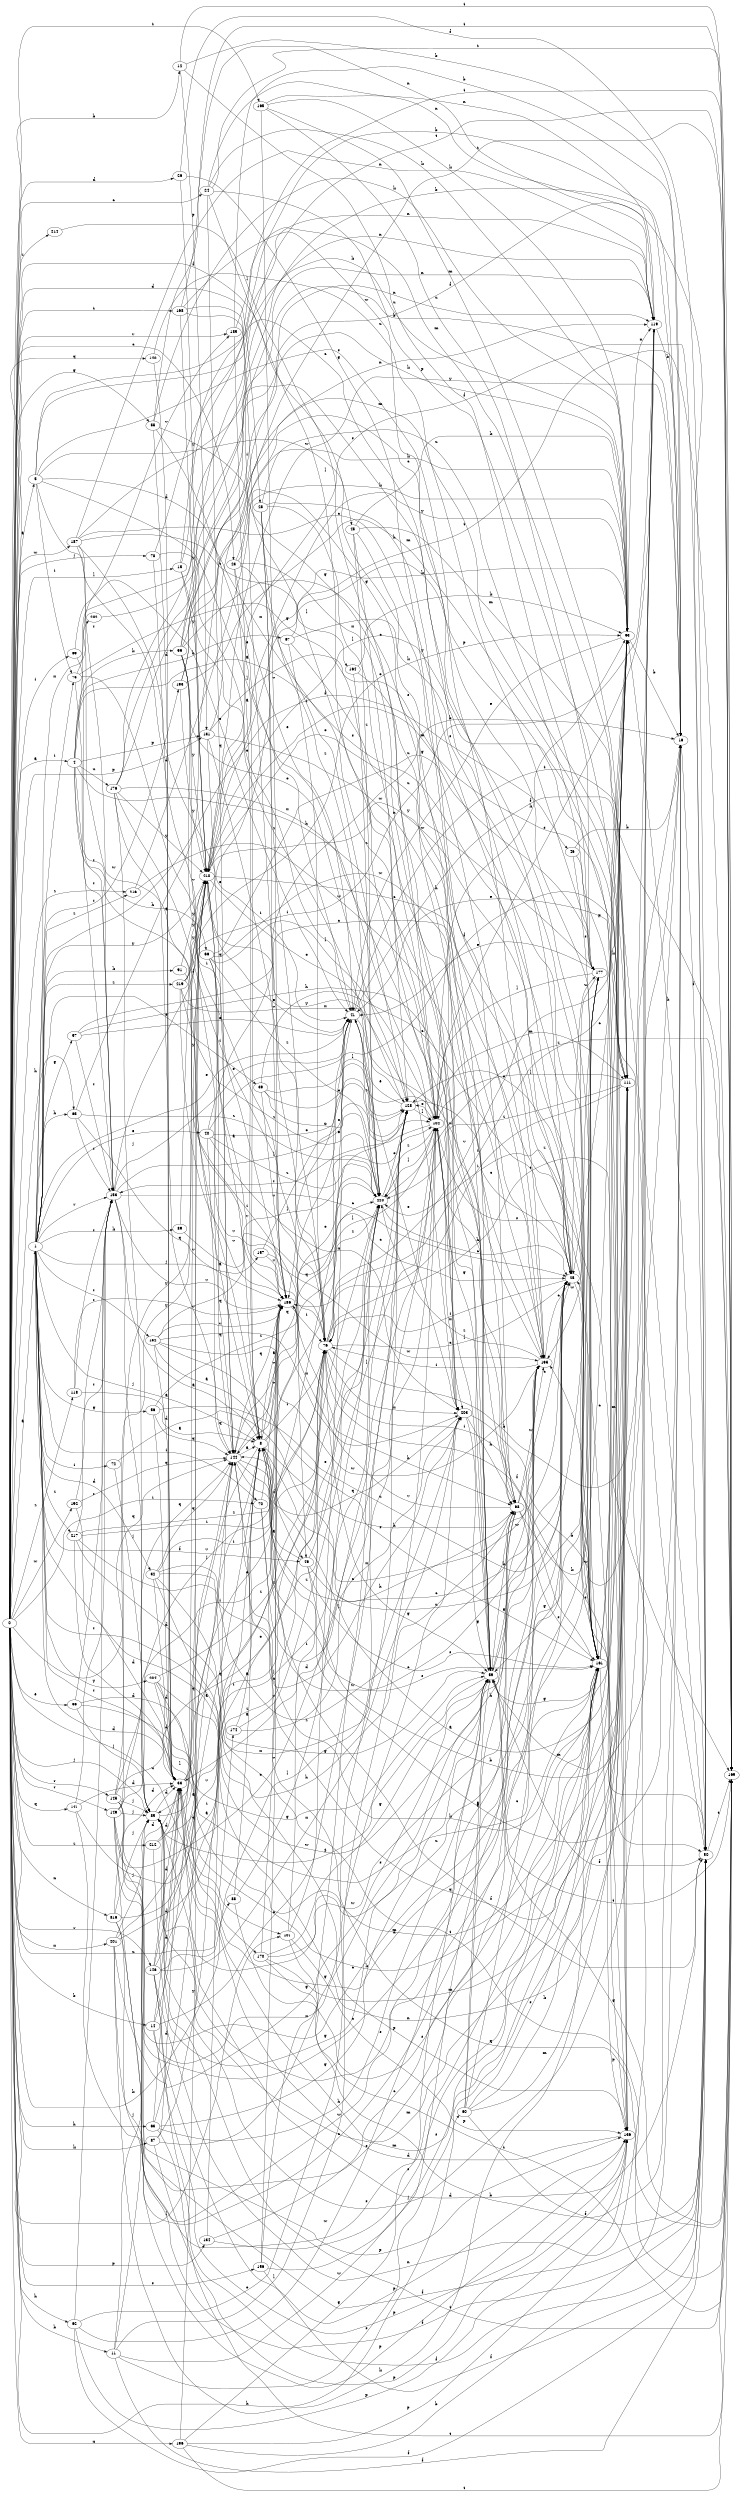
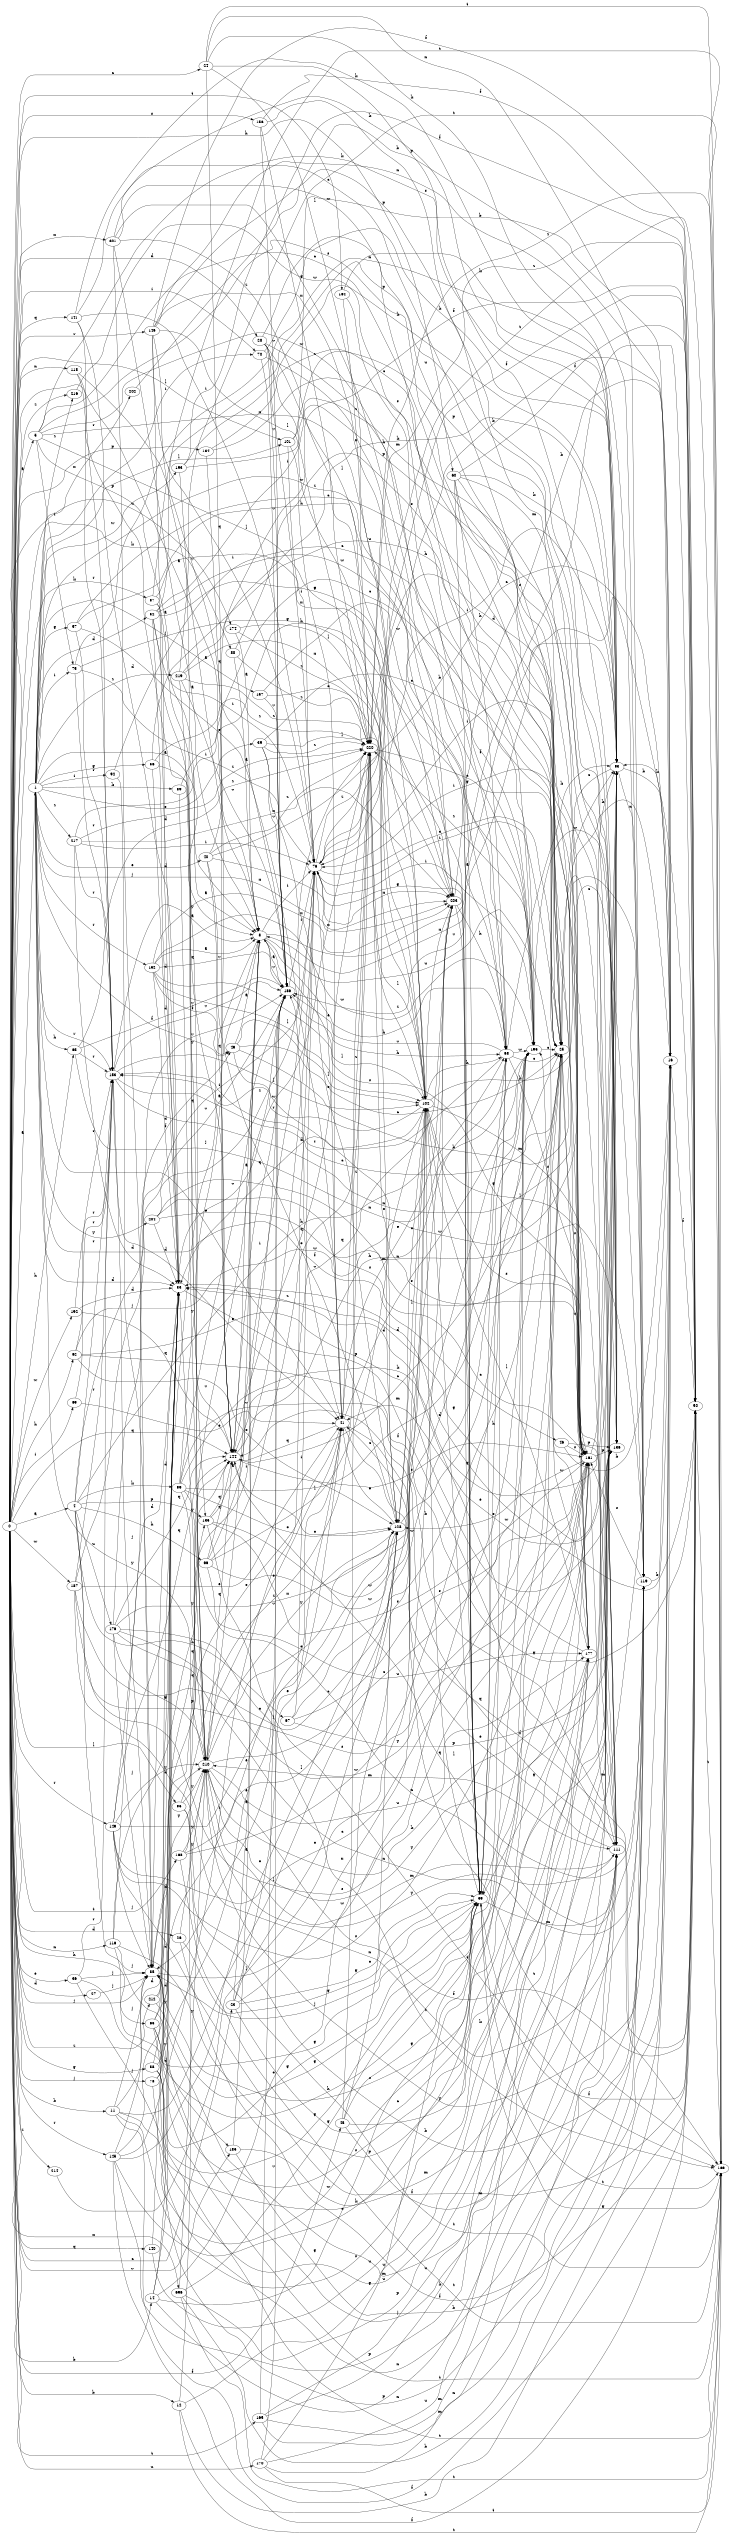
edge "55" -> "93": label "k" -> "u"
edge "216" -> "93": now "141" -> "93"
node "15": label "15" -> "95"
edge "187" -> "164": now "0" -> "164"
edge "119" -> "102": now "119" -> "161"
node "131": label "131" -> "135"
edge "177" -> "41": removed, label "e"
node "91": removed
edge "111" -> "220": label "z" -> "d"
edge "68" -> "153": added, label "r"
node "72": label "72" -> "92"
edge "0" -> "118": label "z" -> "n"
edge "8" -> "49": now "152" -> "49"
edge "33" -> "220": label "z" -> "w"
edge "111" -> "8": removed, label "a"
node "816": label "816" -> "116"
node "201": label "201" -> "301"
node "27": added
node "196": label "196" -> "696"
